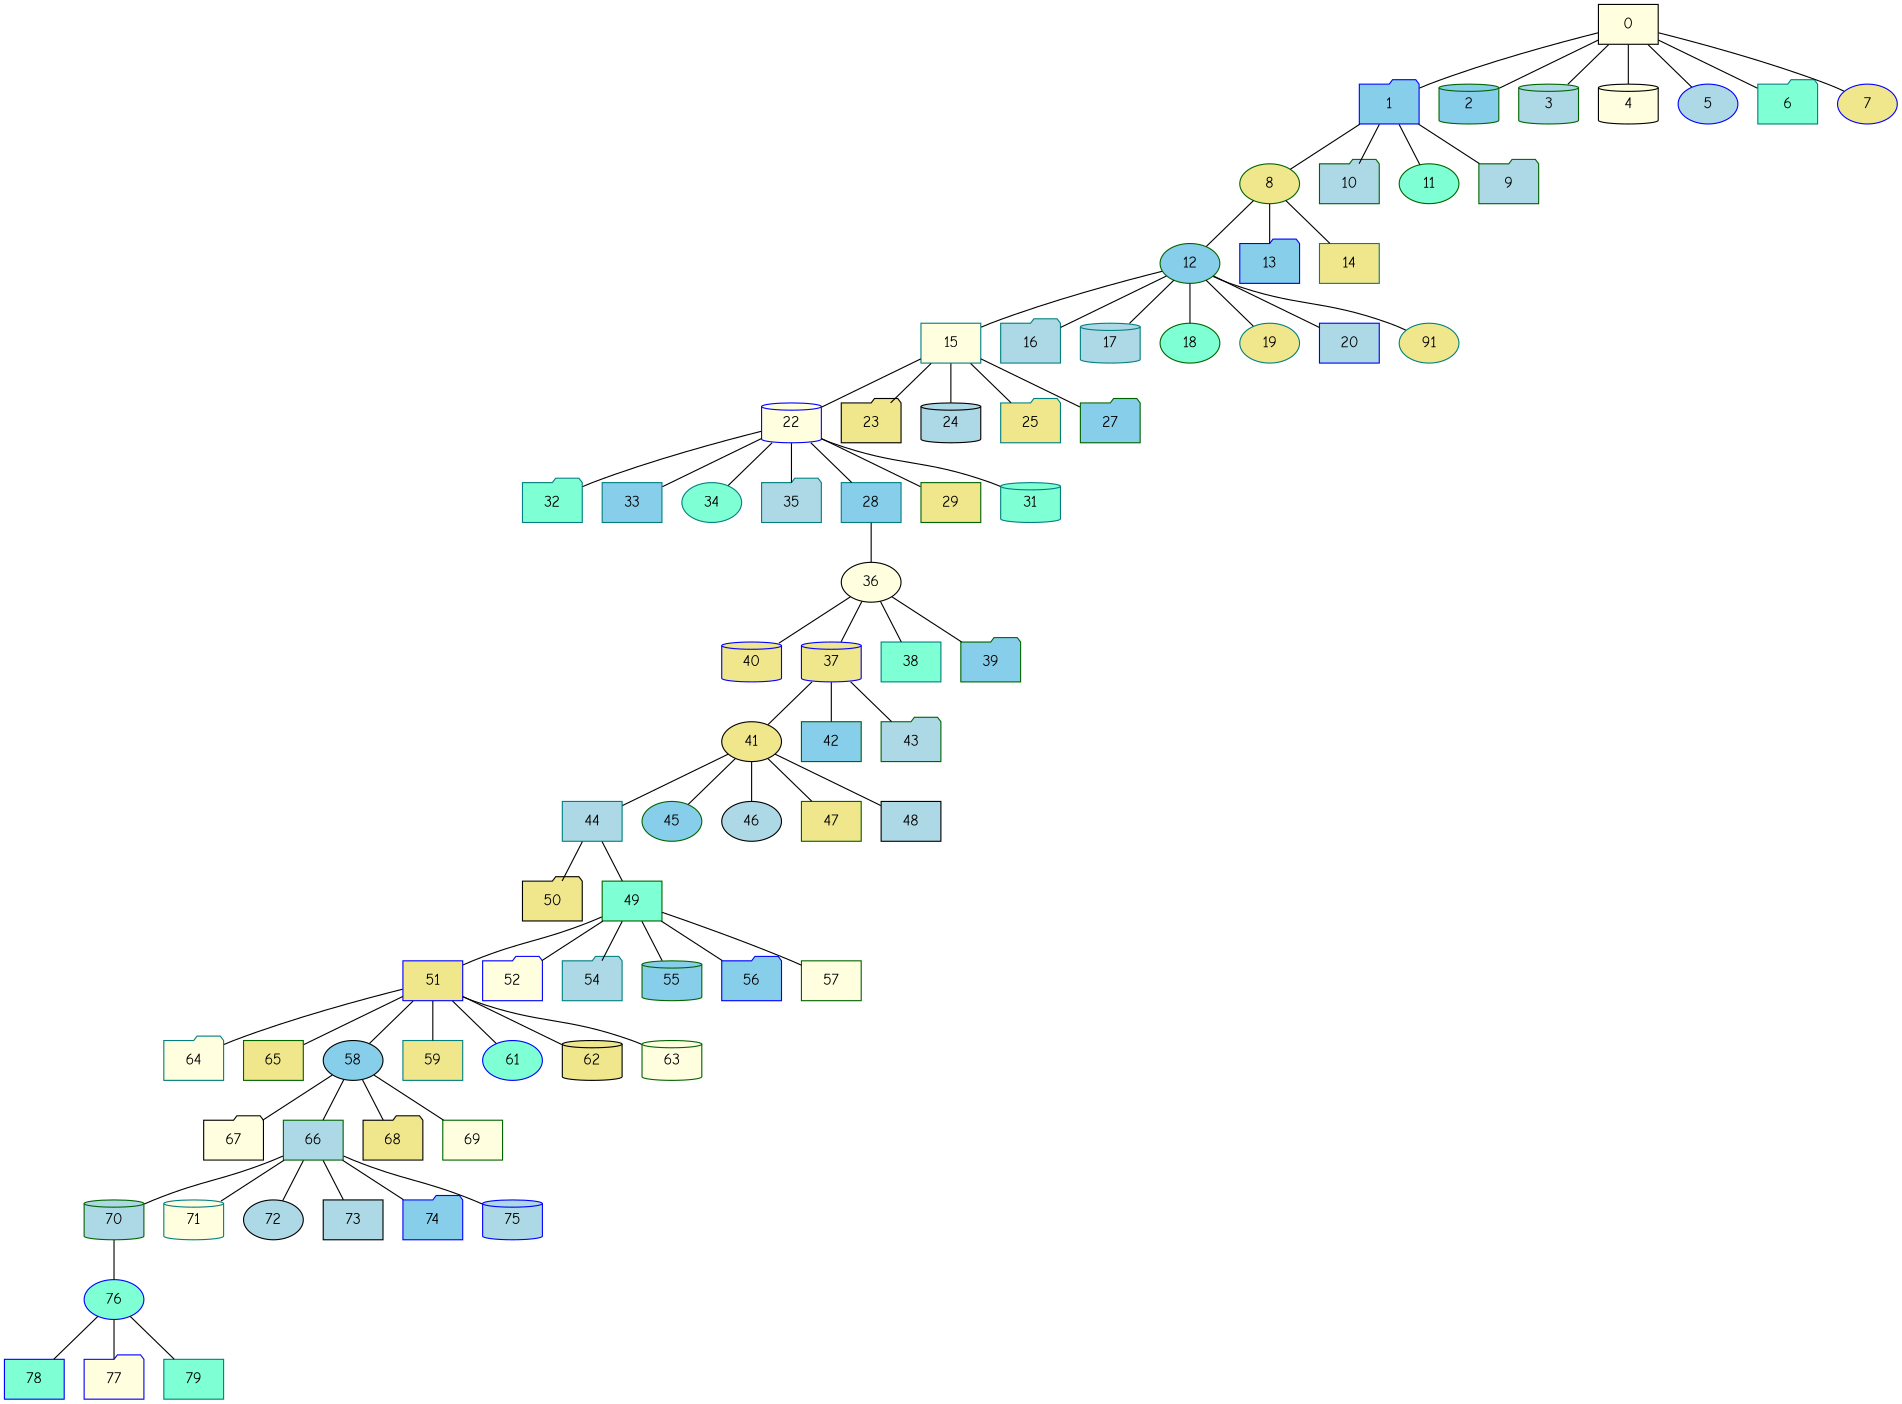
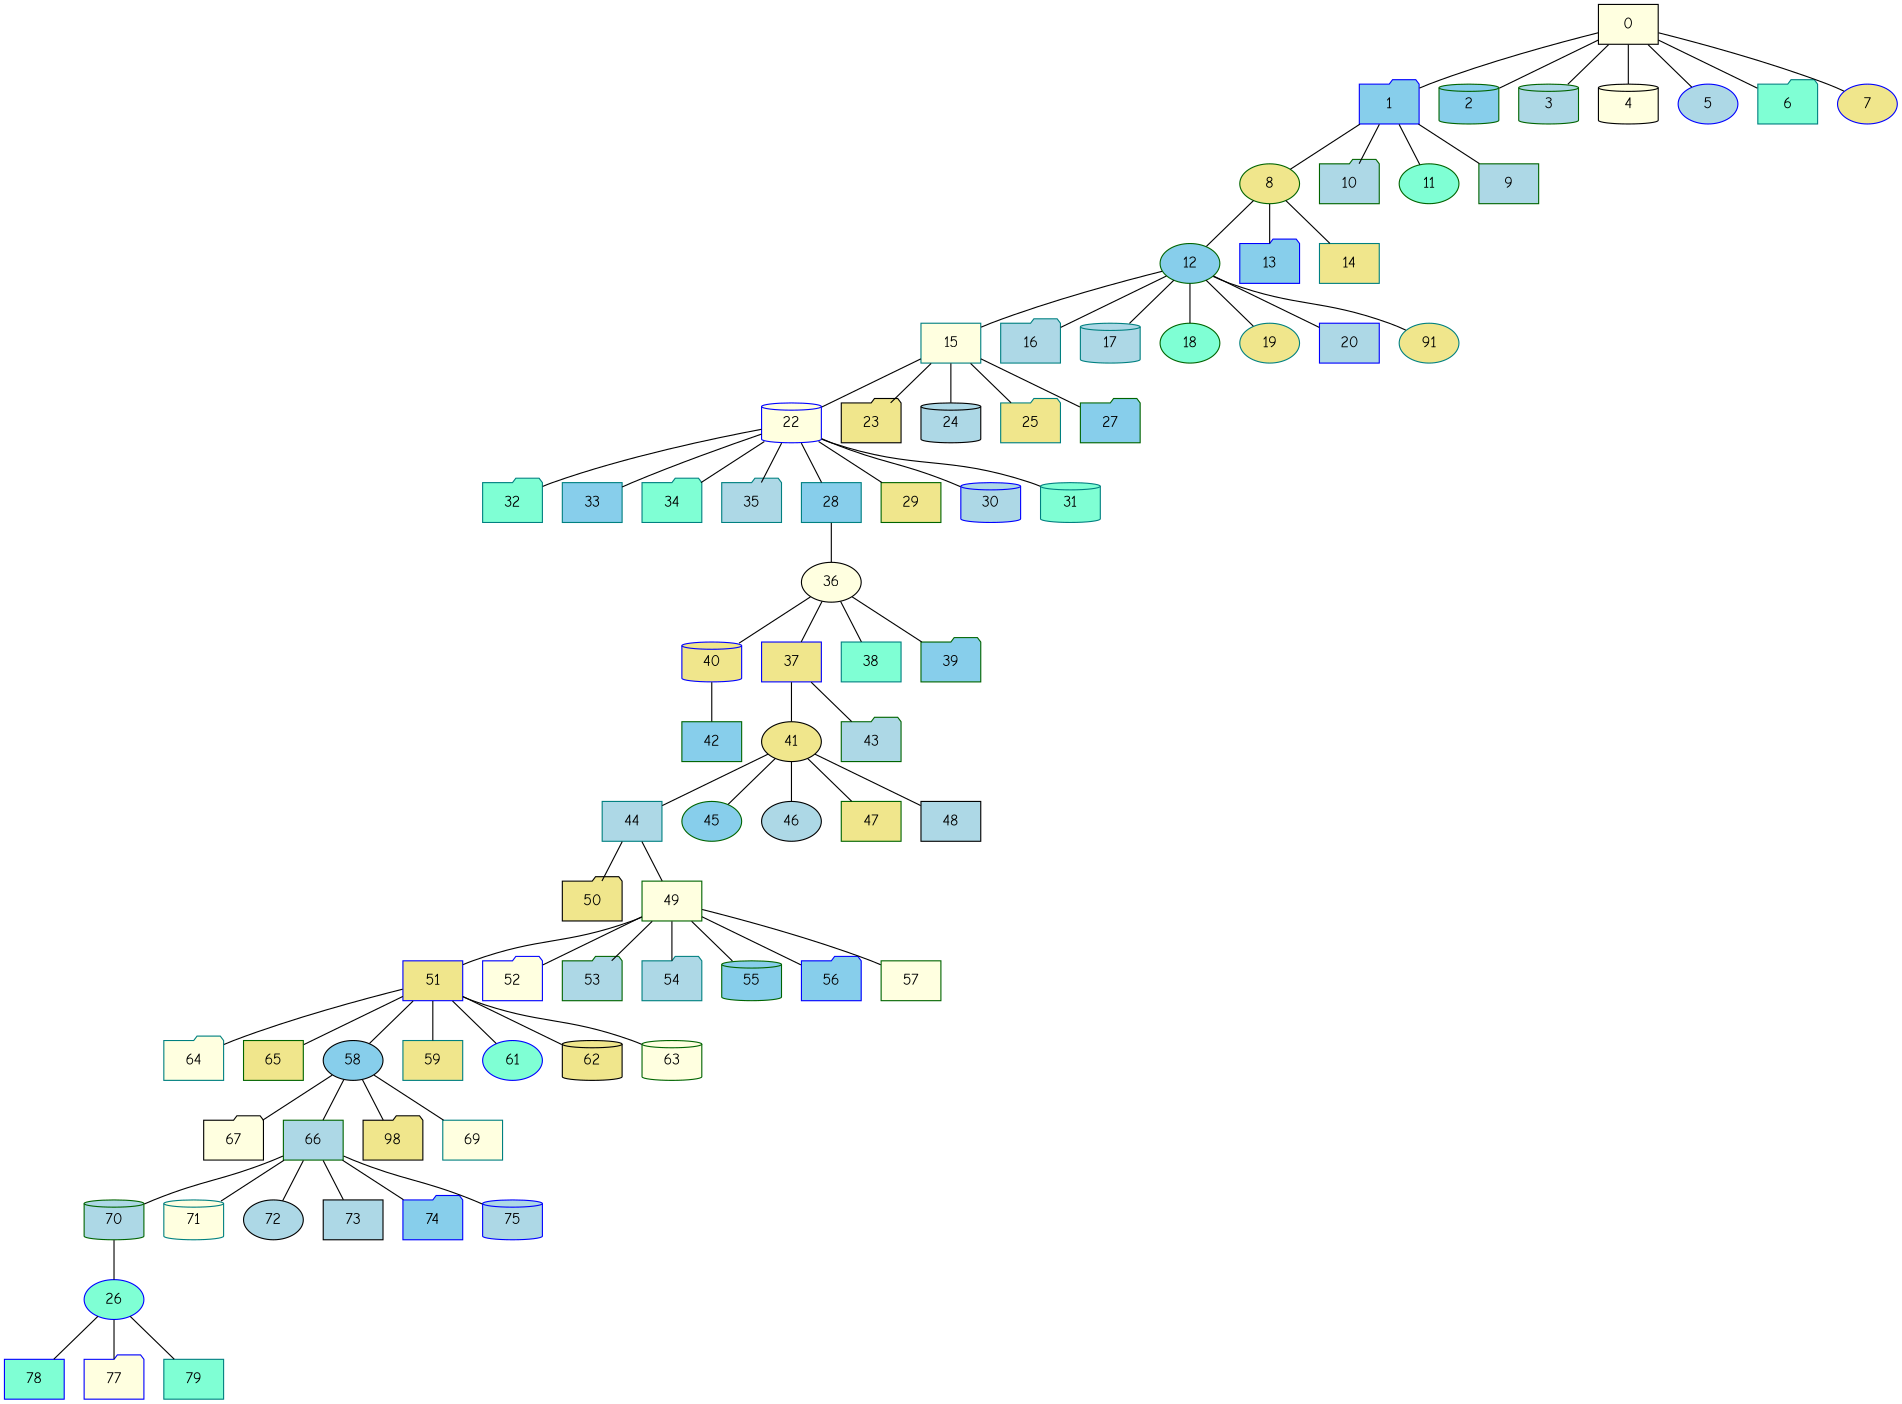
node "9": shape folder -> box
node "34": shape ellipse -> folder
node "30": added
node "37": shape cylinder -> box
edge "37" -- "42": now "40" -- "42"
node "49": fillcolor aquamarine -> lightyellow
node "53": added
node "68": label "68" -> "98"
node "69": color darkgreen -> teal
node "76": label "76" -> "26"
